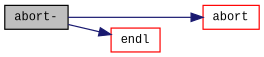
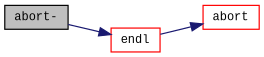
edge "abort-" -> "abort": now "endl" -> "abort"
